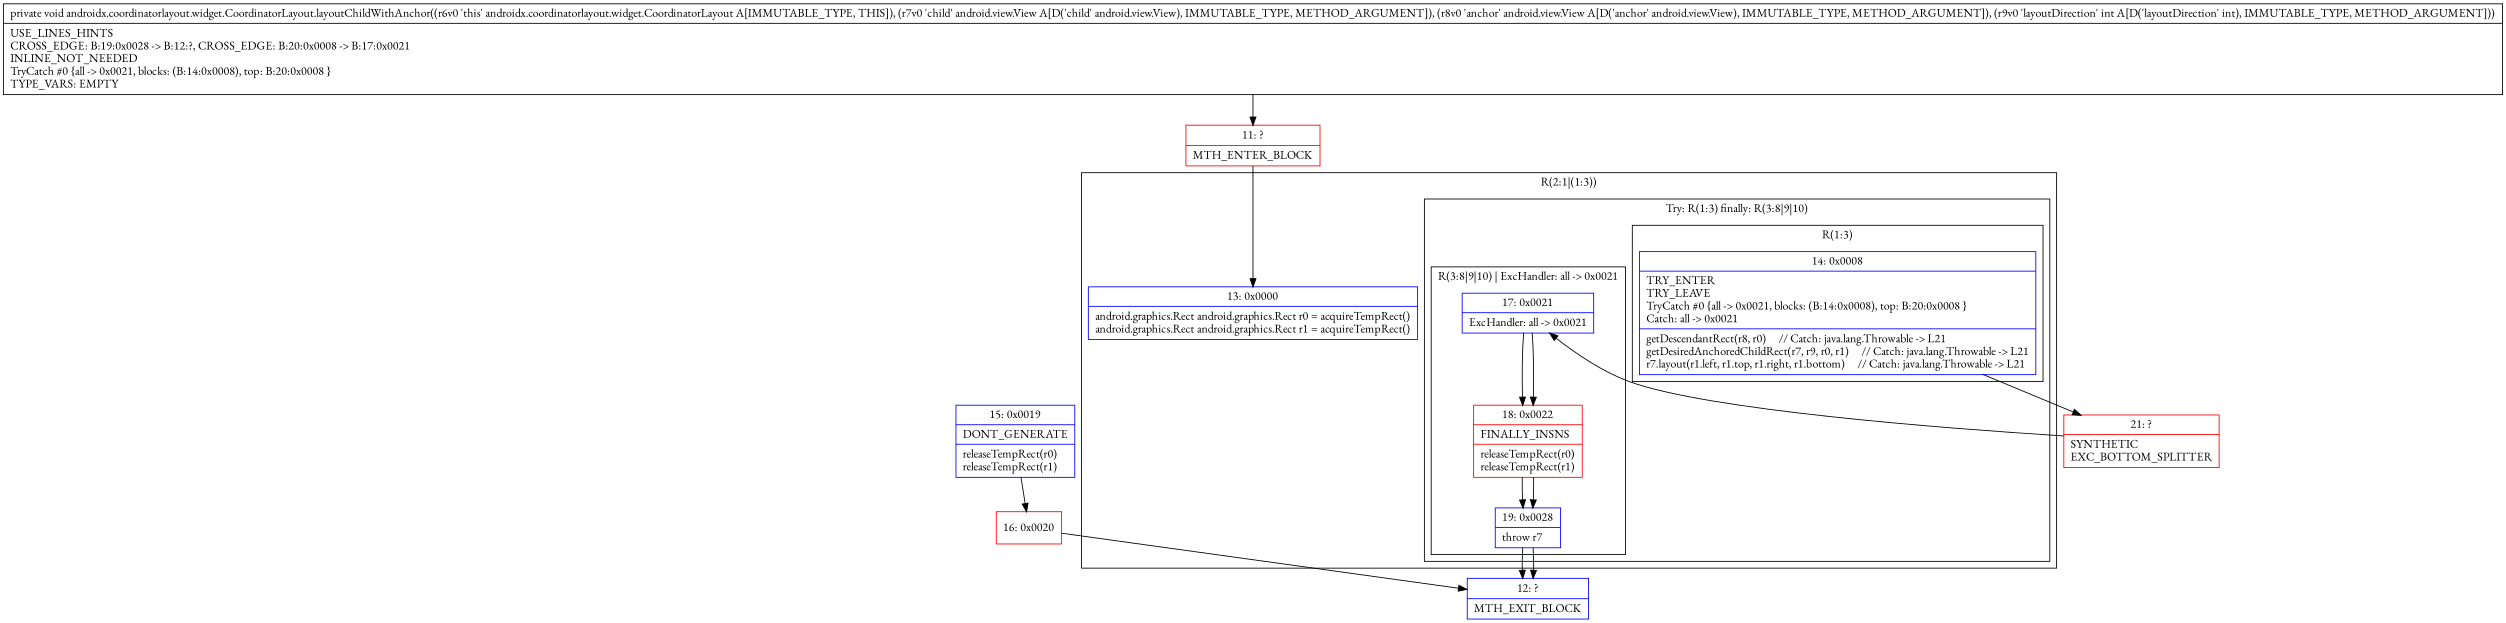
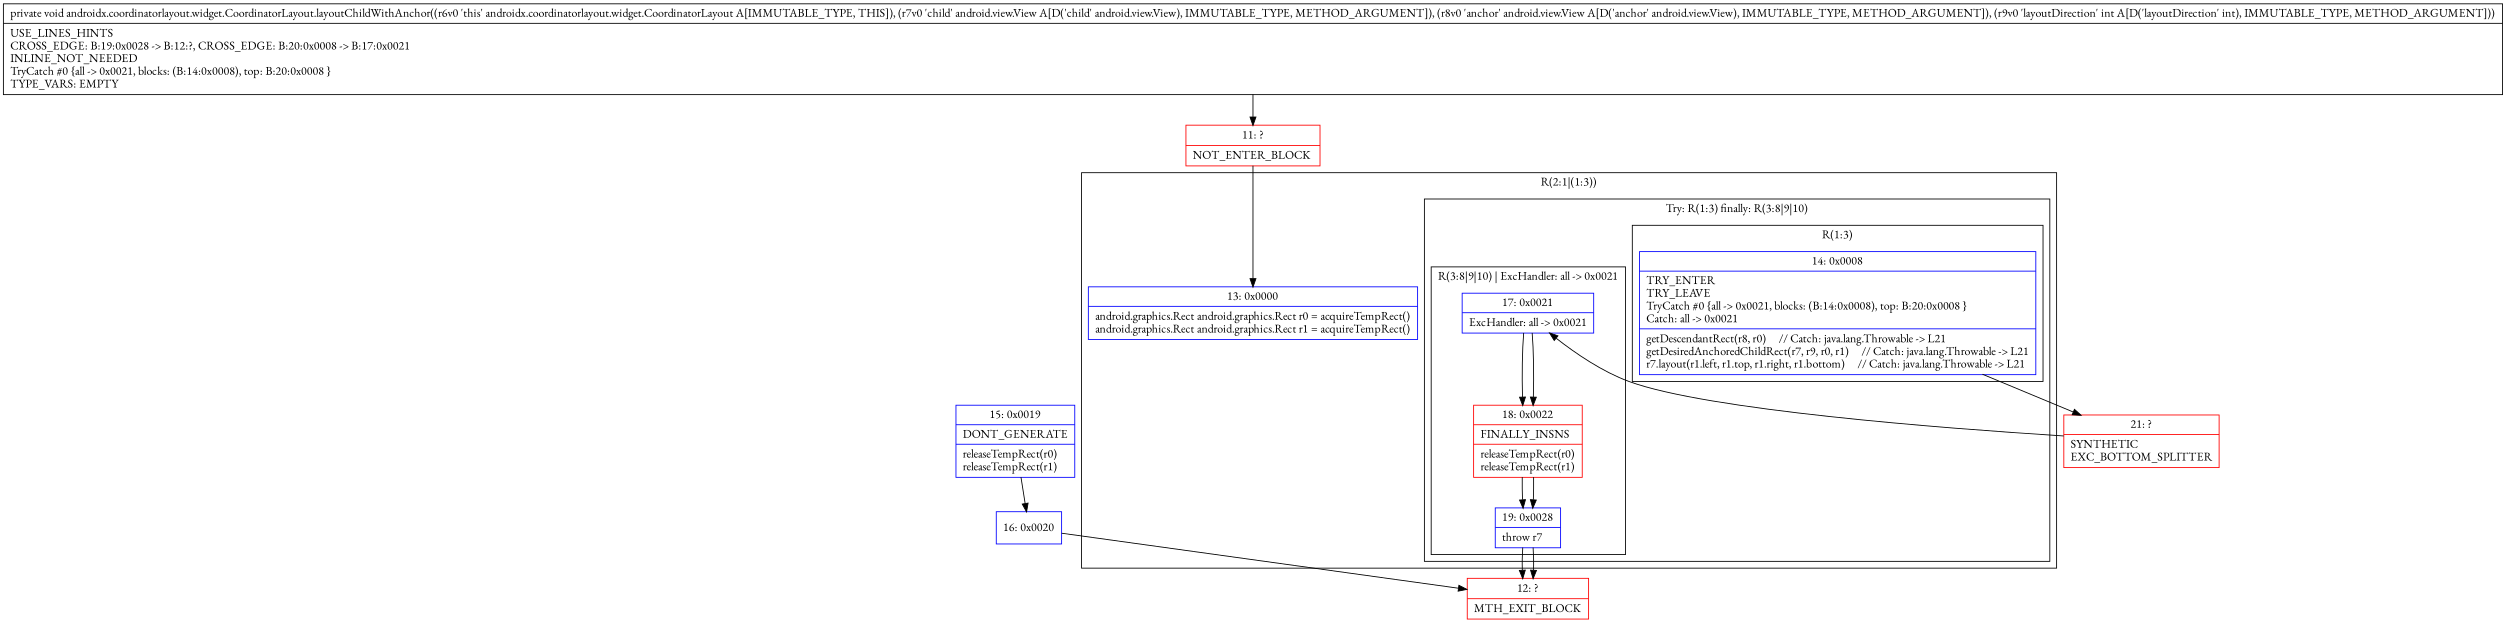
node "11: ?": text "MTH_ENTER_BLOCK" -> "NOT_ENTER_BLOCK"
node "16: 0x0020": color red -> blue
node "12: ?": color blue -> red
